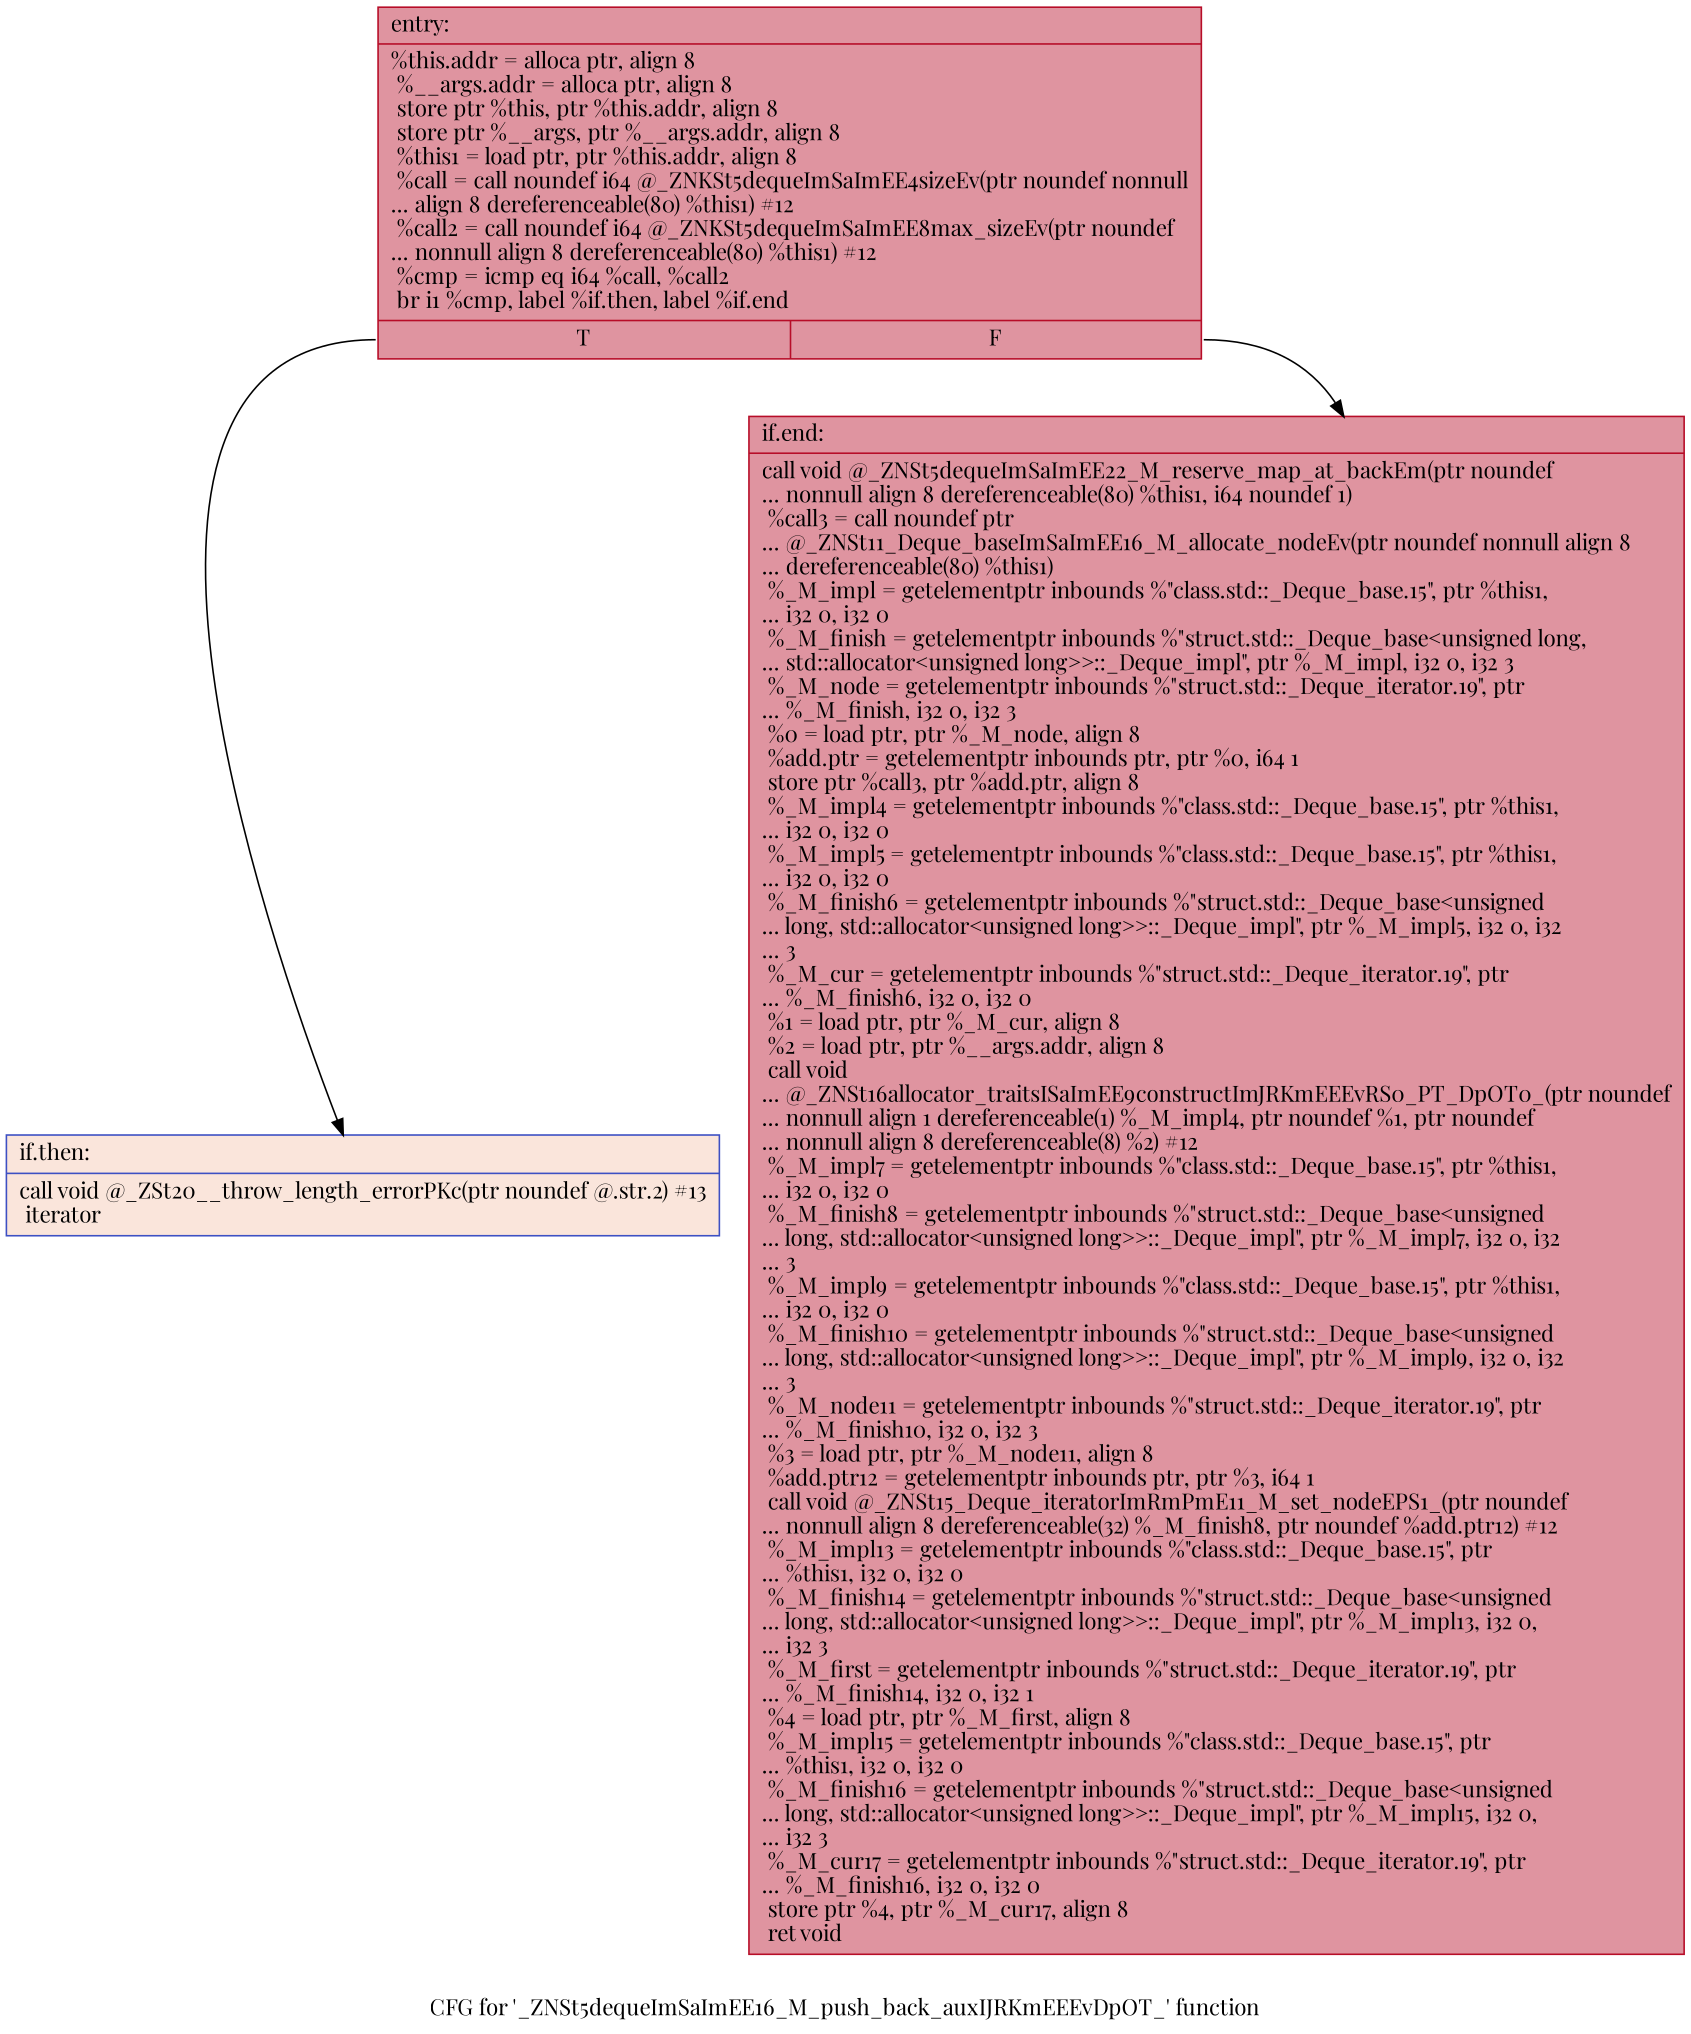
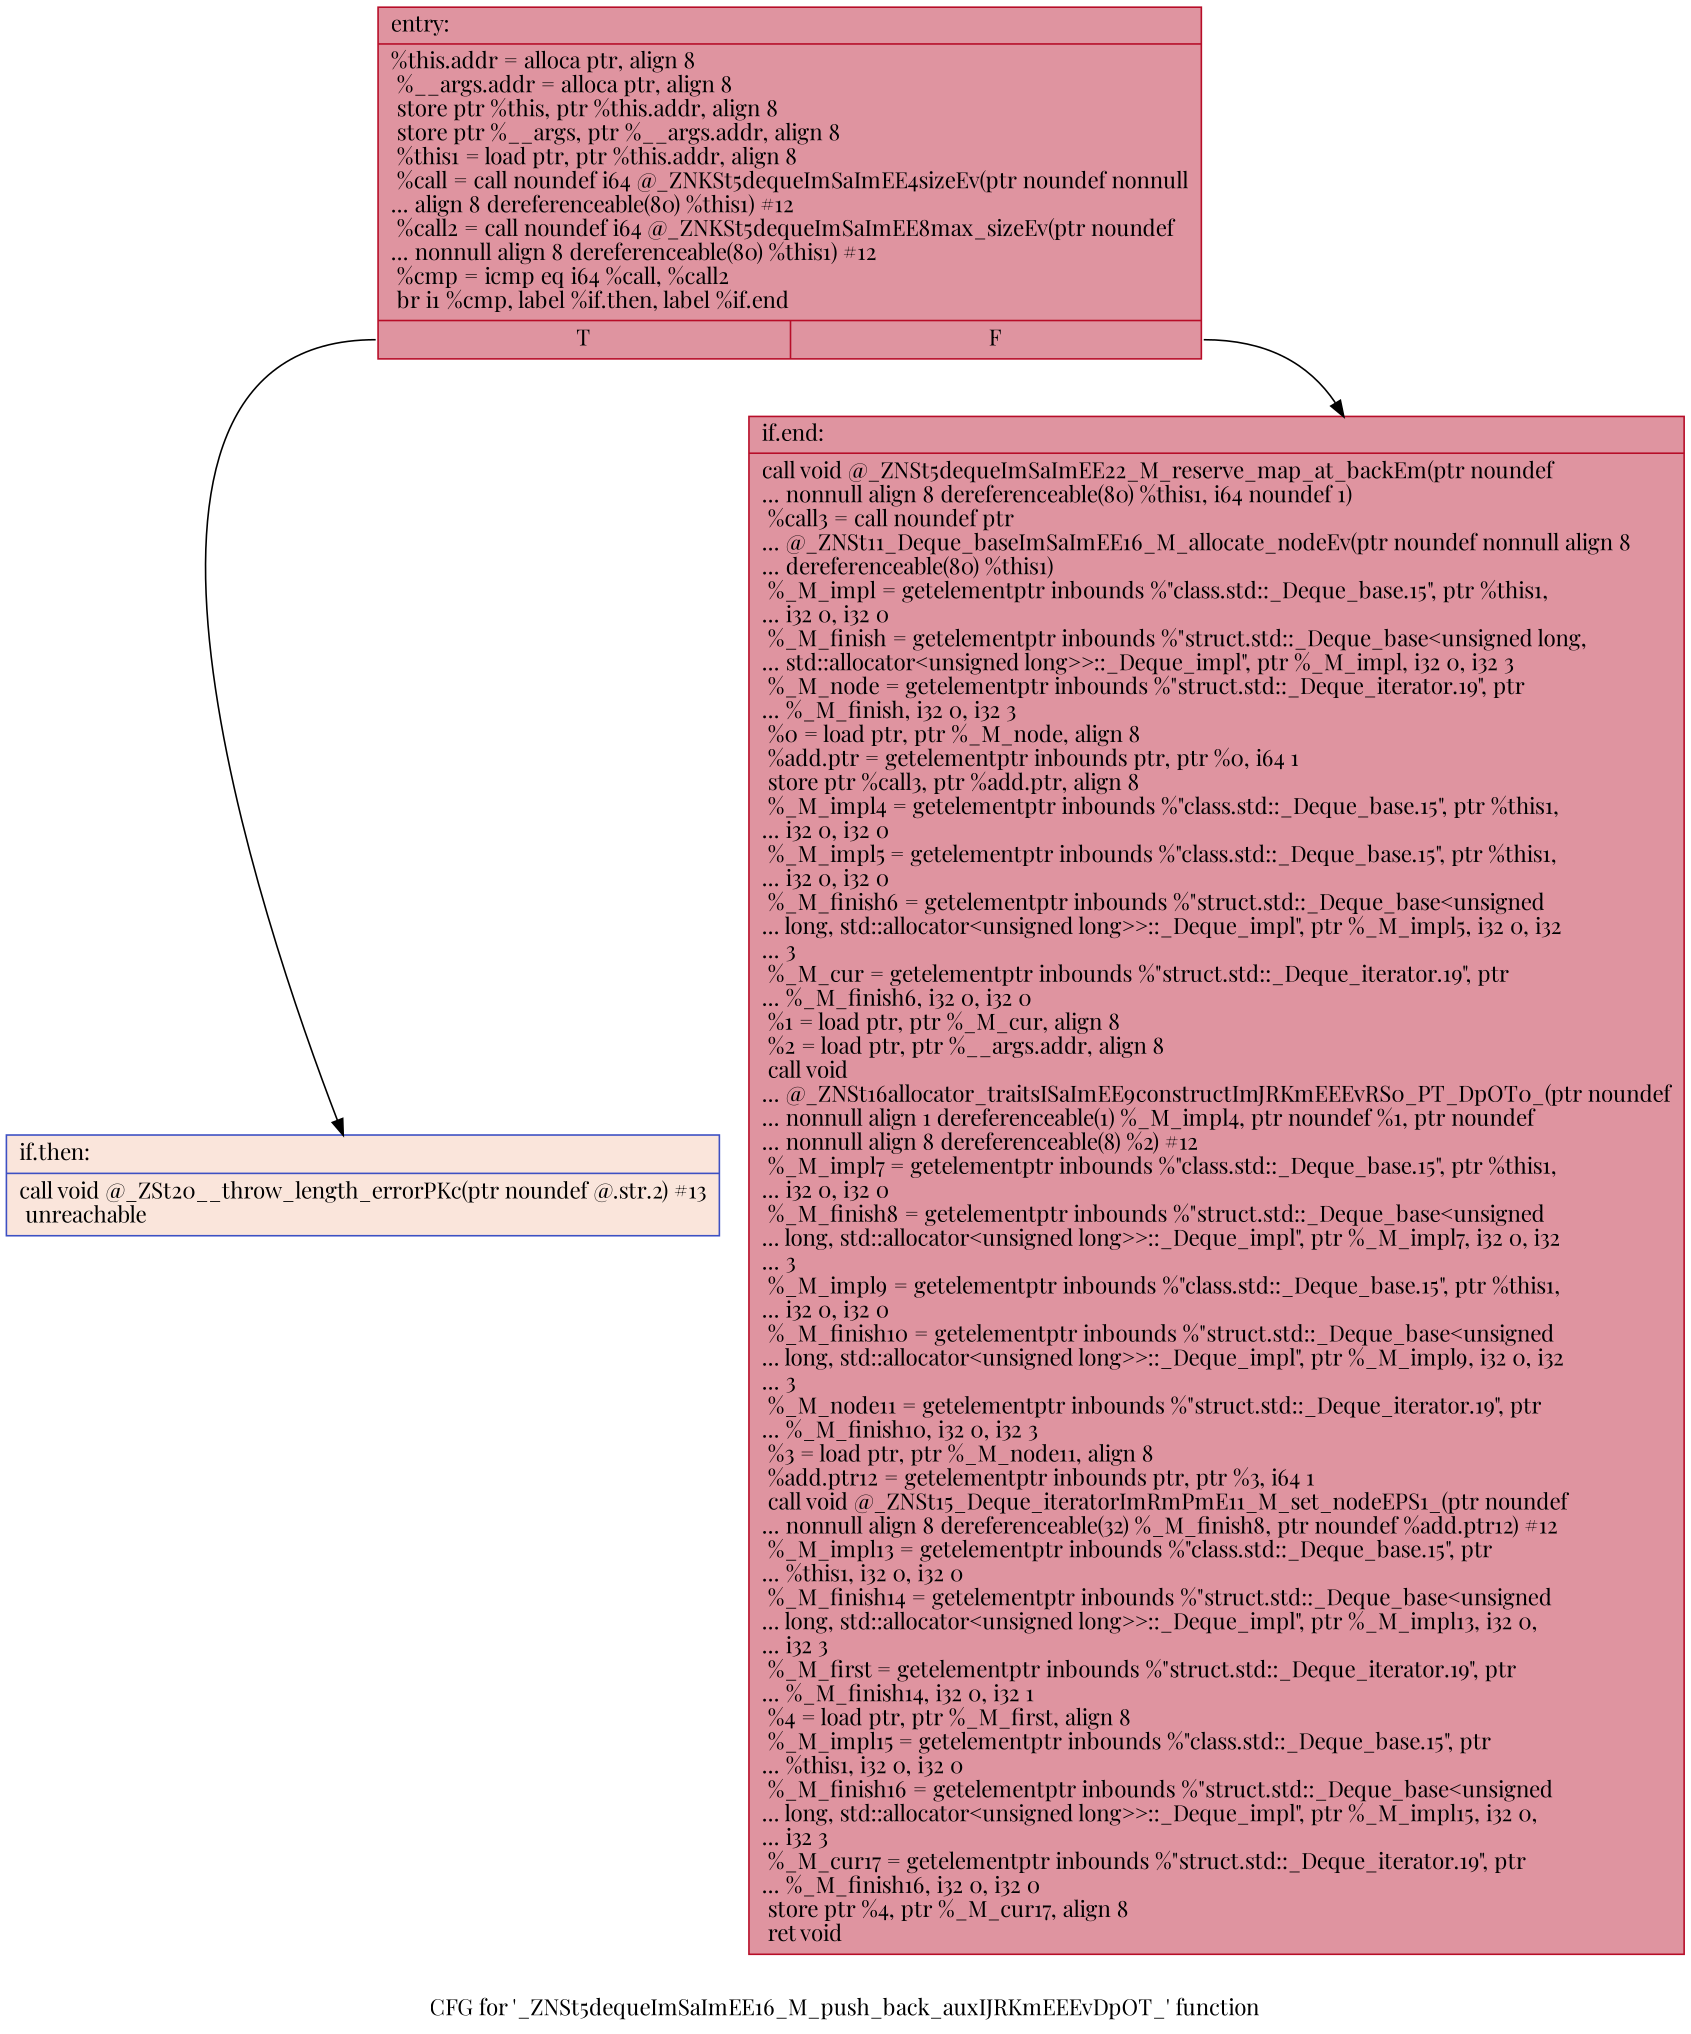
node "if.then:": text "iterator" -> "unreachable"
